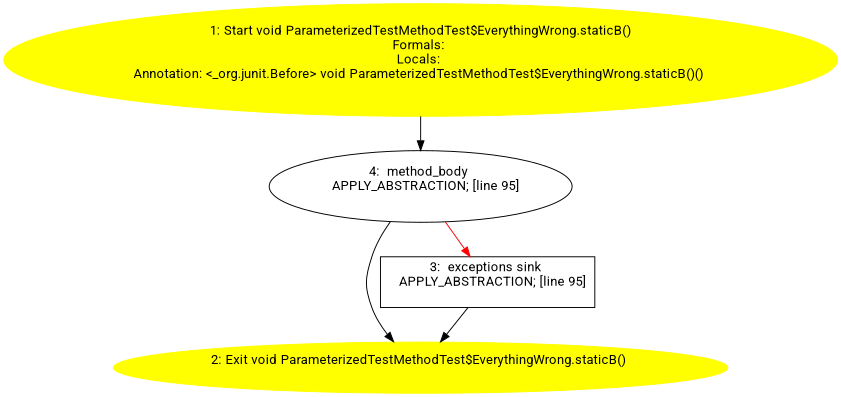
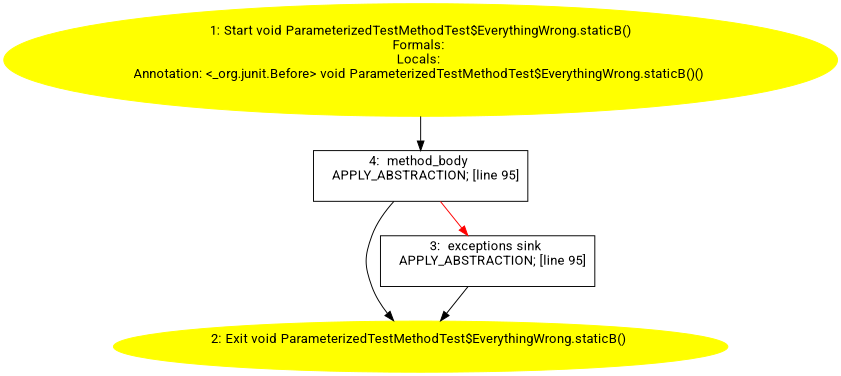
node "4:  method_body APPLY_ABSTRACTION; [line 95]": shape ellipse -> box
